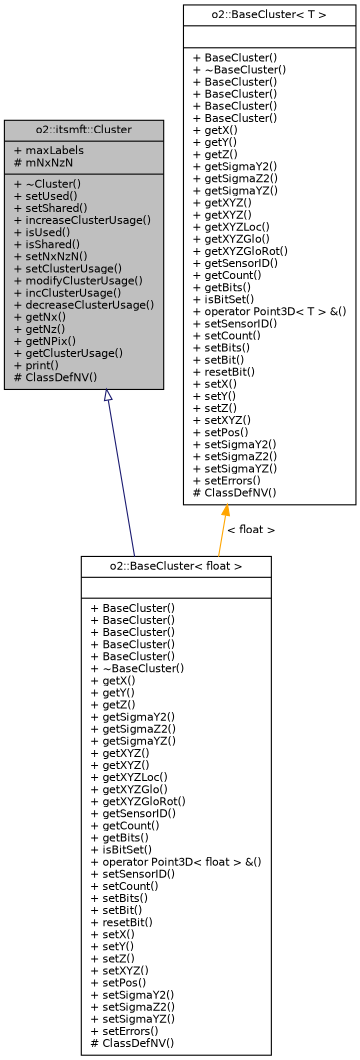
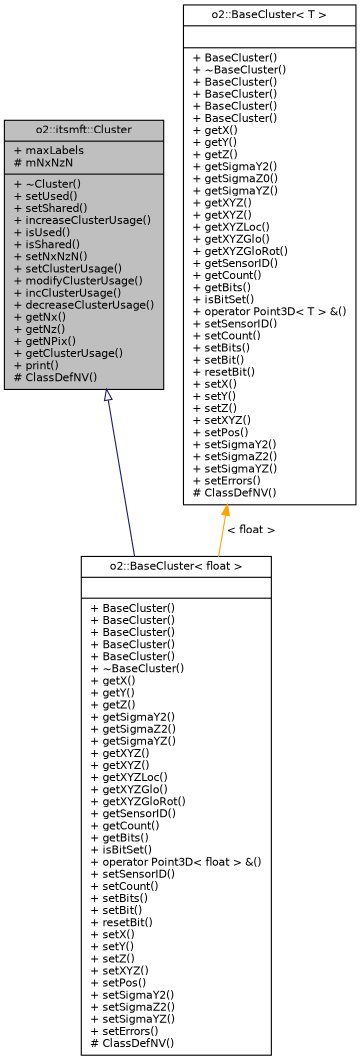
node "o2::BaseCluster< T >": text "+ getSigmaZ2()" -> "+ getSigmaZ0()"
